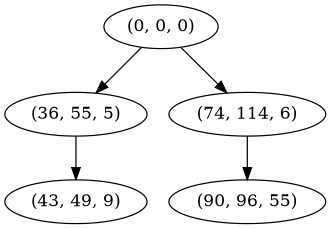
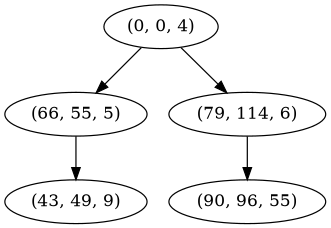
node "(0, 0, 0)": label "(0, 0, 0)" -> "(0, 0, 4)"
node "(36, 55, 5)": label "(36, 55, 5)" -> "(66, 55, 5)"
node "(74, 114, 6)": label "(74, 114, 6)" -> "(79, 114, 6)"
